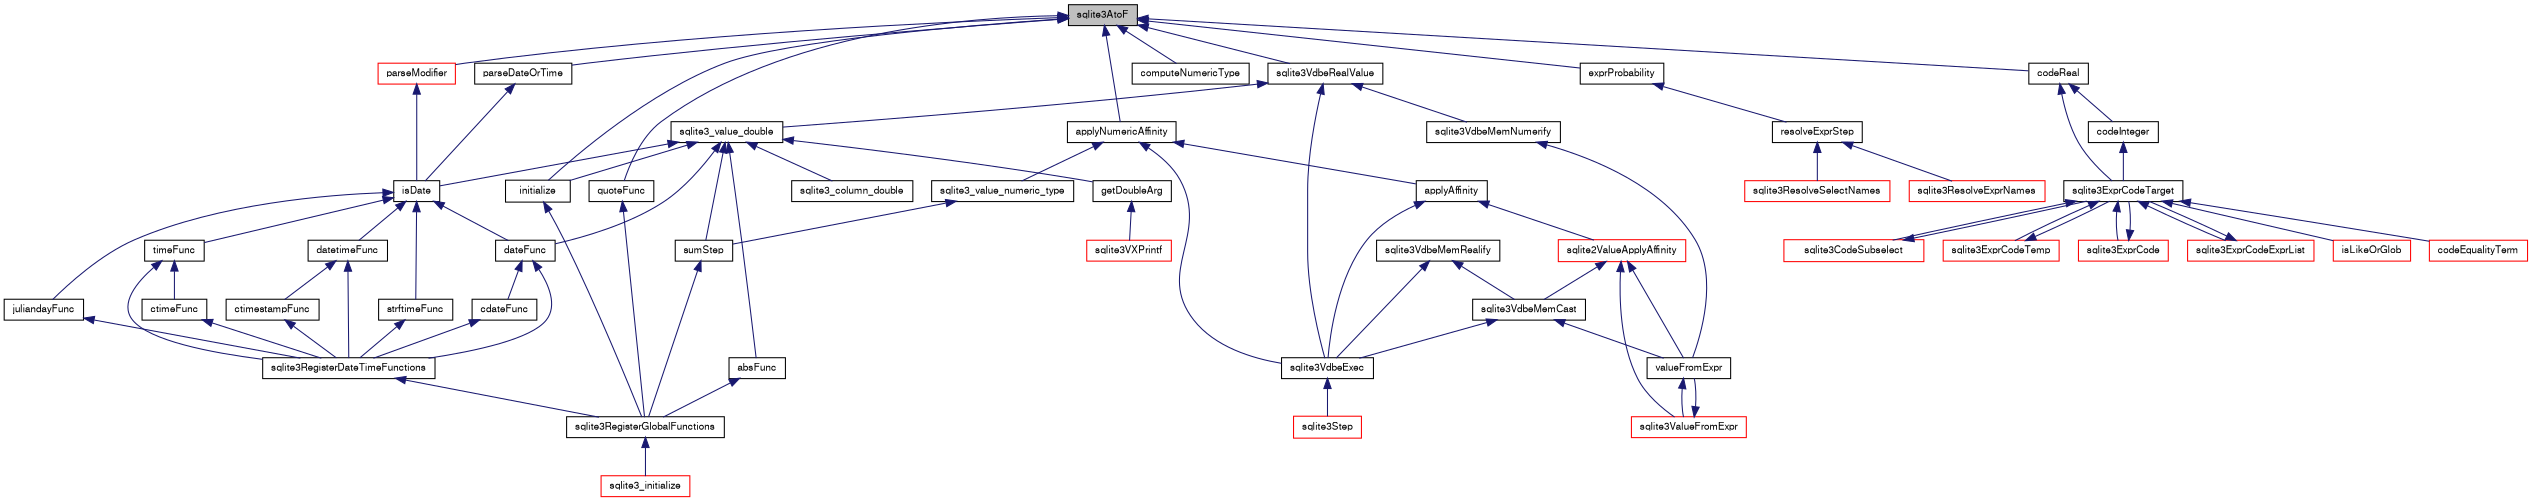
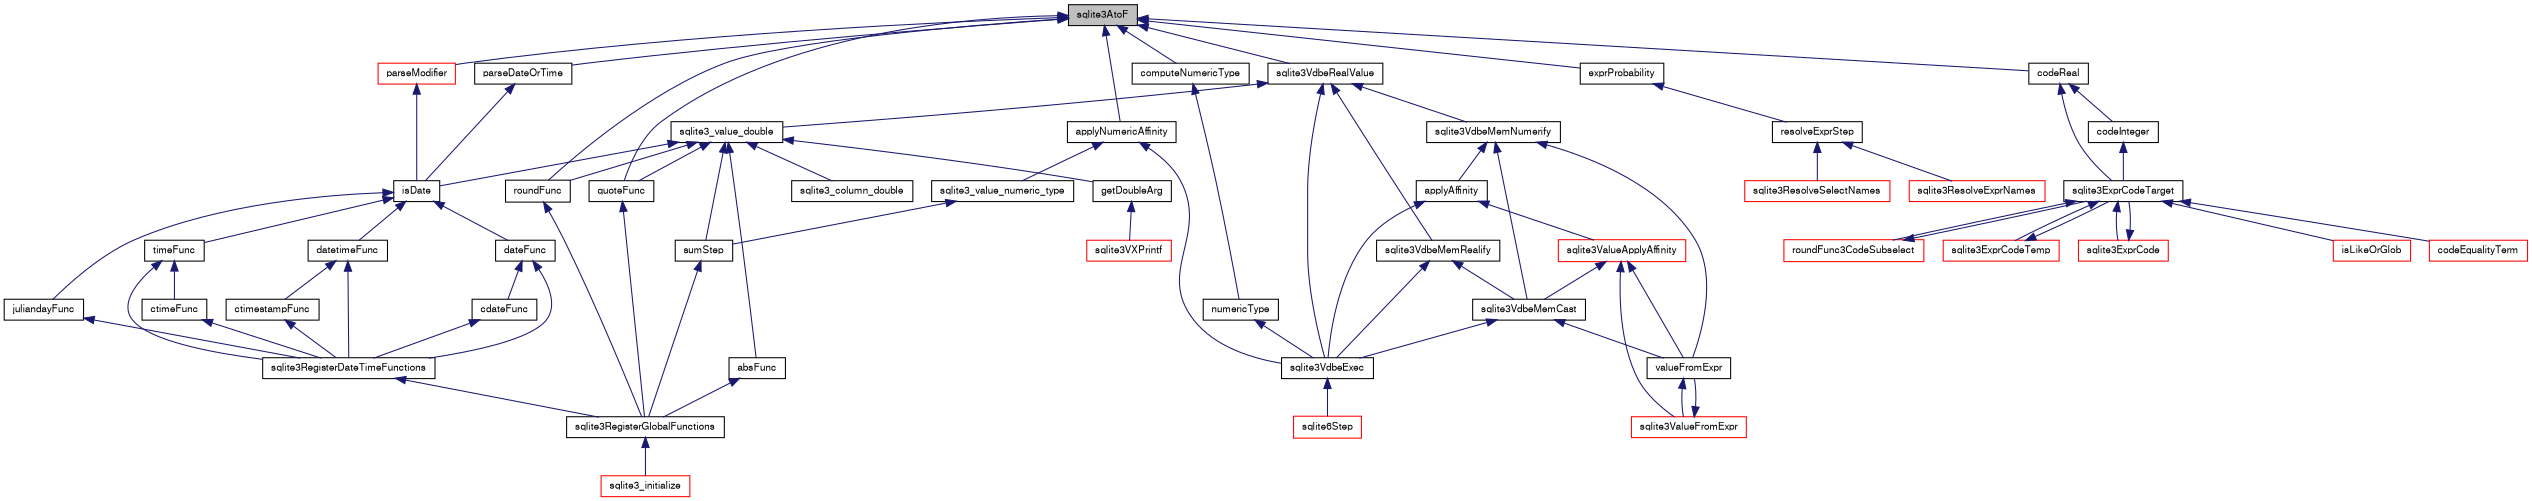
edge "applyAffinity" -> "applyNumericAffinity": now "applyAffinity" -> "sqlite3VdbeMemNumerify"
edge "sqlite3VdbeMemRealify" -> "sqlite3VdbeRealValue": added
node "initialize": label "initialize" -> "roundFunc"
edge "dateFunc" -> "sqlite3_value_double": now "quoteFunc" -> "sqlite3_value_double"
edge "sqlite3VdbeMemCast" -> "sqlite3VdbeMemNumerify": added
node "sqlite2ValueApplyAffinity": label "sqlite2ValueApplyAffinity" -> "sqlite3ValueApplyAffinity"
node "sqlite3CodeSubselect": label "sqlite3CodeSubselect" -> "roundFunc3CodeSubselect"
node "sqlite3ExprCodeExprList": removed
node "strftimeFunc": removed
node "numericType": added
node "sqlite3Step": label "sqlite3Step" -> "sqlite6Step"
